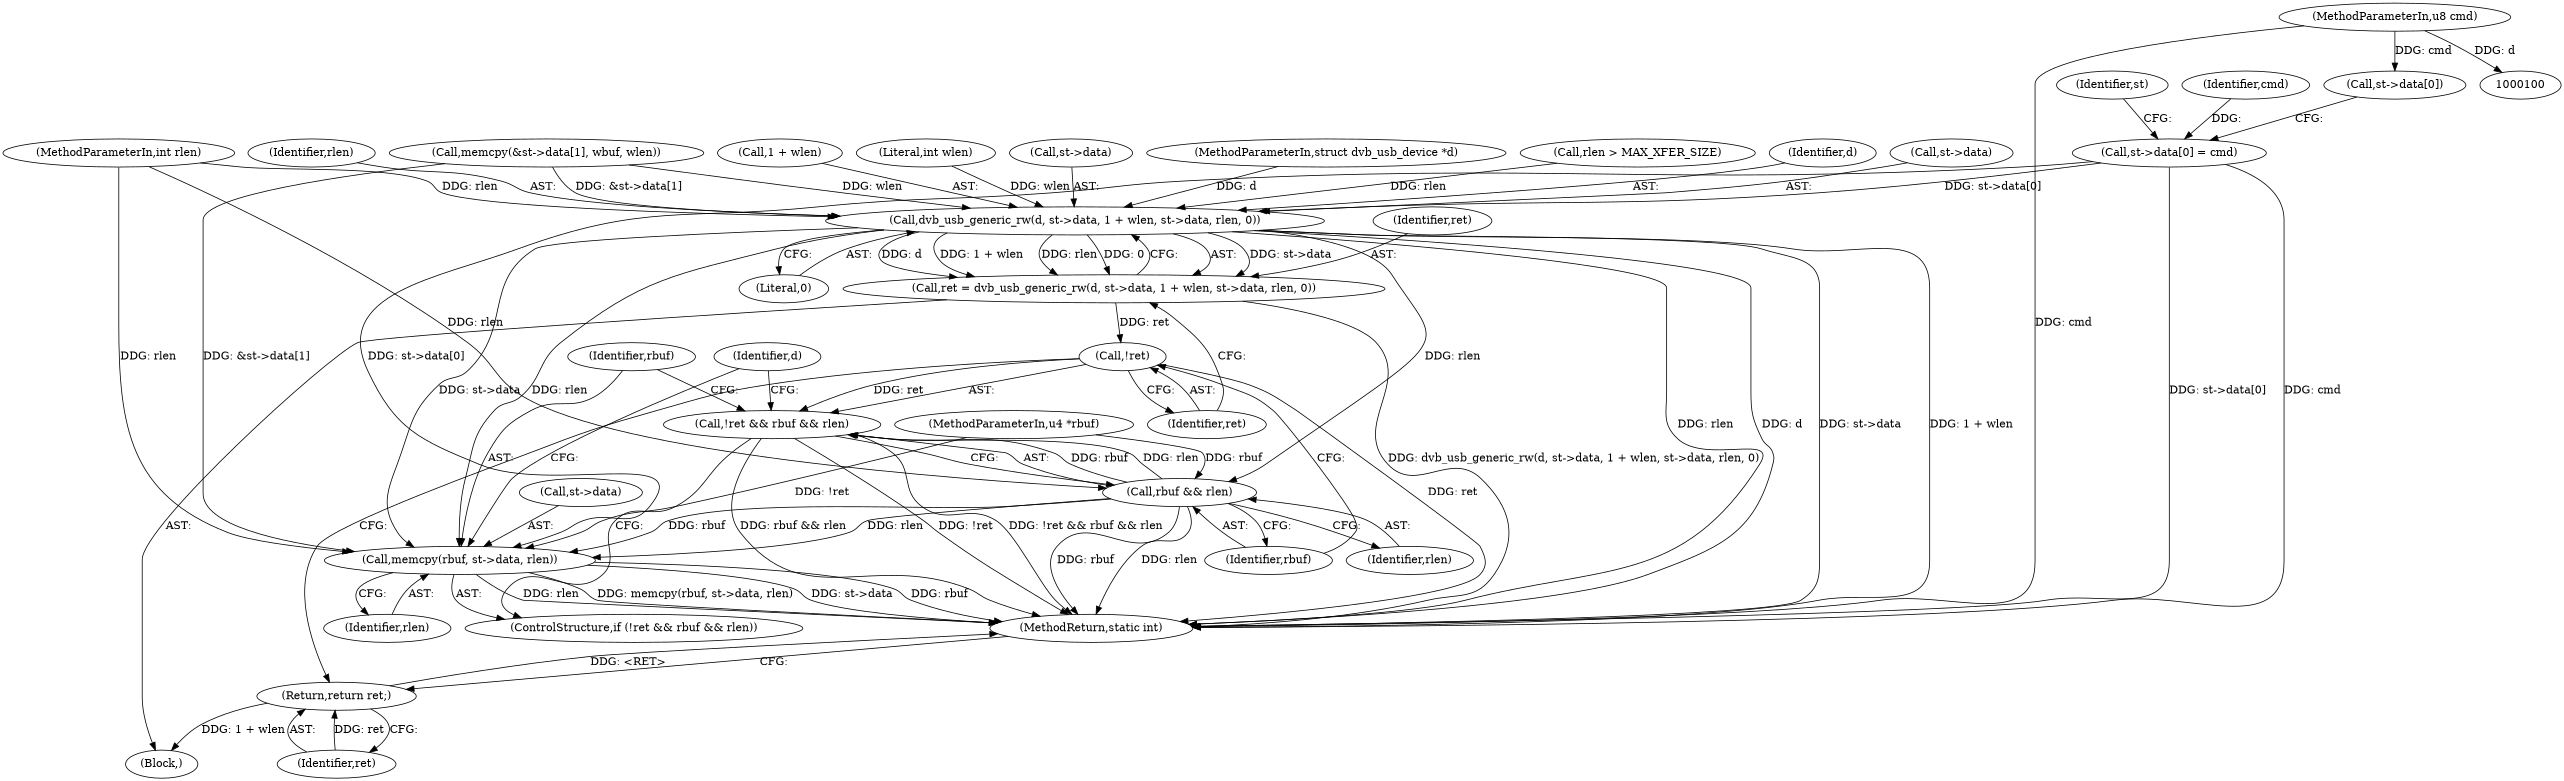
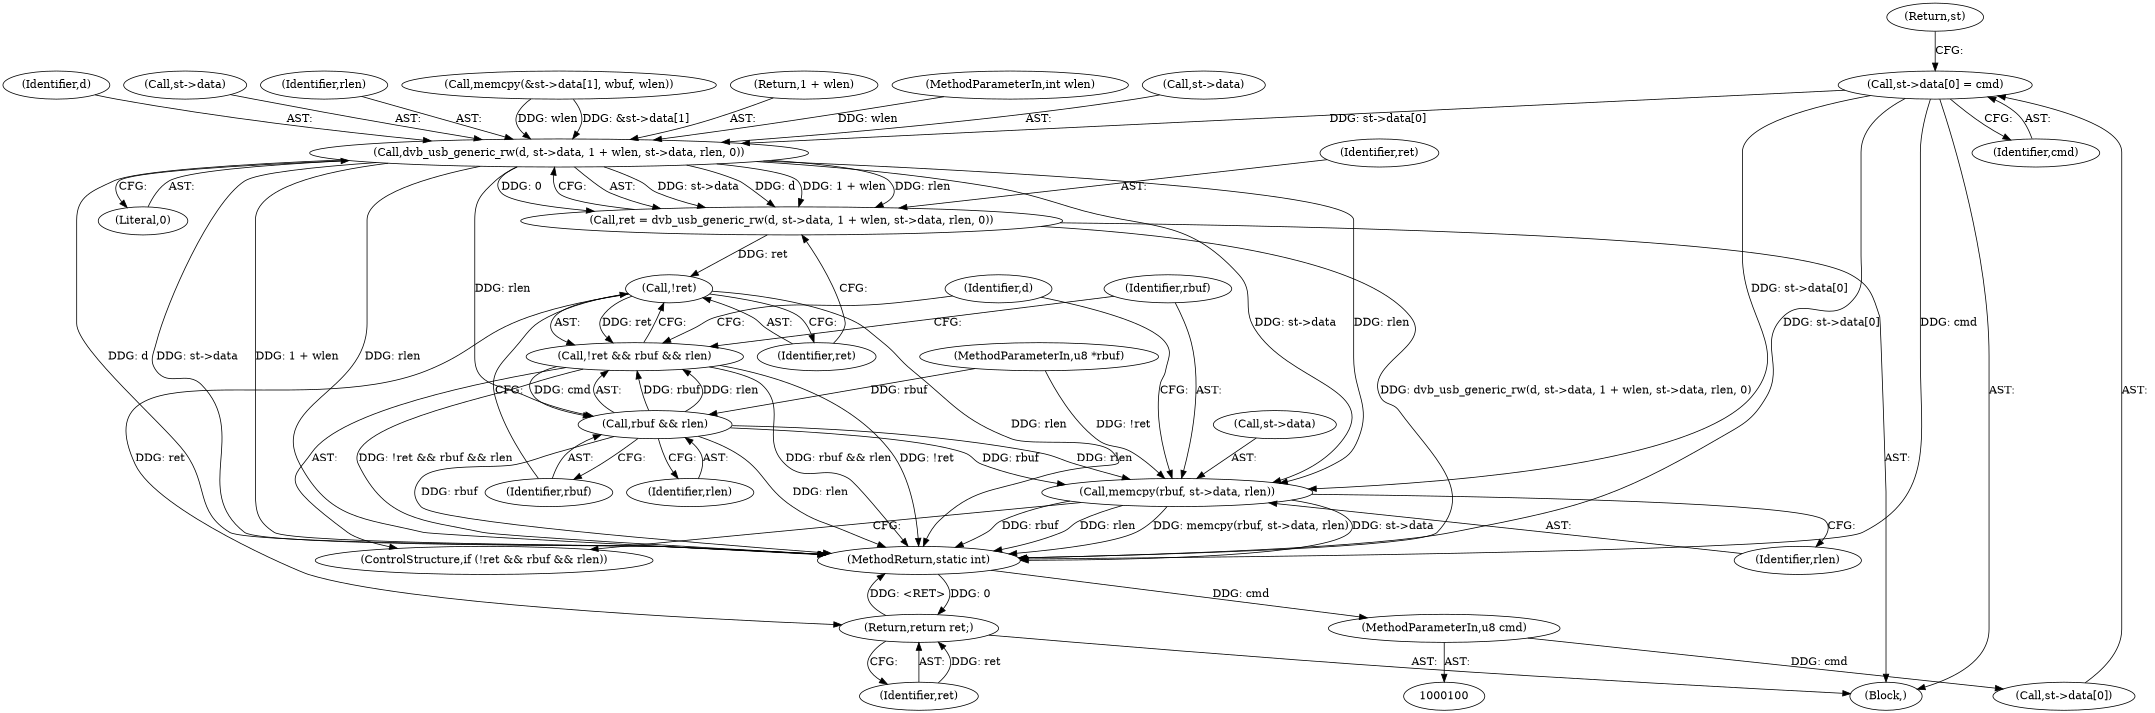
edge "(MethodParameterIn,u8 cmd)" -> "1000100": label "DDG: d" -> "AST: "
node "(Identifier,st)": label "(Identifier,st)" -> "(Return,st)"
edge "(Call,st->data[0] = cmd)" -> "(Identifier,cmd)": added, label "CFG:"
edge "(Identifier,cmd)" -> "(Call,st->data[0] = cmd)": label "DDG: " -> "AST: "
edge "(Call,st->data[0])" -> "(Call,st->data[0] = cmd)": label "CFG: " -> "AST: "
node "(MethodParameterIn,int rlen)": removed
node "(Call,1 + wlen)": label "(Call,1 + wlen)" -> "(Return,1 + wlen)"
node "(Literal,int wlen)": label "(Literal,int wlen)" -> "(MethodParameterIn,int wlen)"
node "(MethodParameterIn,struct dvb_usb_device *d)": removed
node "(Call,rlen > MAX_XFER_SIZE)": removed
edge "(Call,memcpy(&st->data[1], wbuf, wlen))" -> "(Call,memcpy(rbuf, st->data, rlen))": removed, label "DDG: &st->data[1]"
edge "(Call,!ret && rbuf && rlen)" -> "(Call,!ret)": added, label "CFG:"
edge "(Call,st->data[0] = cmd)" -> "(Block,)": added, label "AST:"
node "(MethodParameterIn,u4 *rbuf)": label "(MethodParameterIn,u4 *rbuf)" -> "(MethodParameterIn,u8 *rbuf)"
edge "(Call,!ret && rbuf && rlen)" -> "(Call,rbuf && rlen)": label "CFG: " -> "DDG: cmd"
edge "(Call,!ret)" -> "(MethodReturn,static int)": label "DDG: ret" -> "DDG: rlen"
edge "(Call,!ret)" -> "(Return,return ret;)": label "CFG: " -> "DDG: ret"
edge "(Call,!ret && rbuf && rlen)" -> "(ControlStructure,if (!ret && rbuf && rlen))": label "CFG: " -> "AST: "
edge "(MethodParameterIn,u8 cmd)" -> "(MethodReturn,static int)": reversed
edge "(Call,memcpy(rbuf, st->data, rlen))" -> "(ControlStructure,if (!ret && rbuf && rlen))": label "AST: " -> "CFG: "
edge "(MethodReturn,static int)" -> "(Return,return ret;)": label "CFG: " -> "DDG: 0"
edge "(Return,return ret;)" -> "(Block,)": label "DDG: 1 + wlen" -> "AST: "
